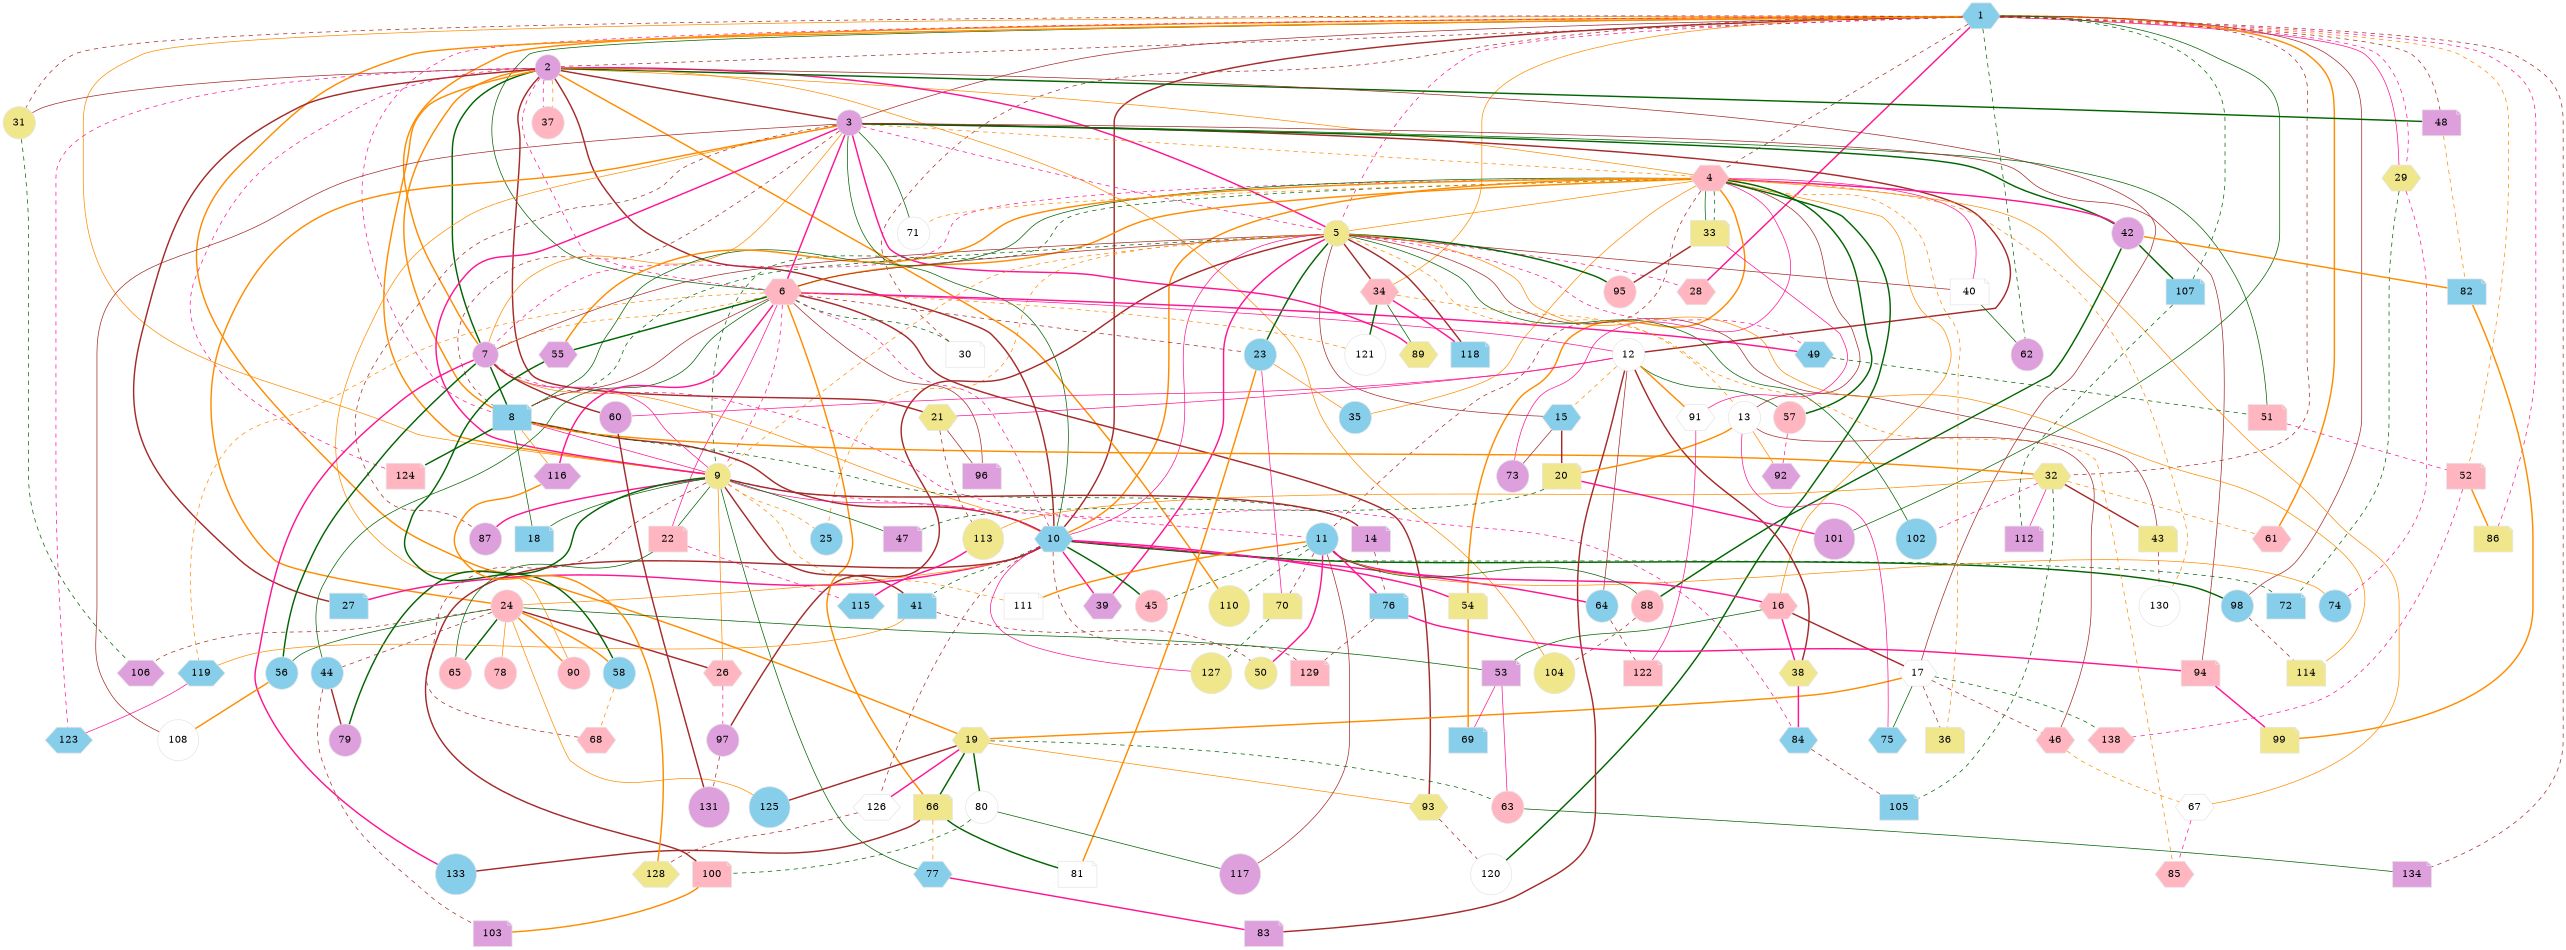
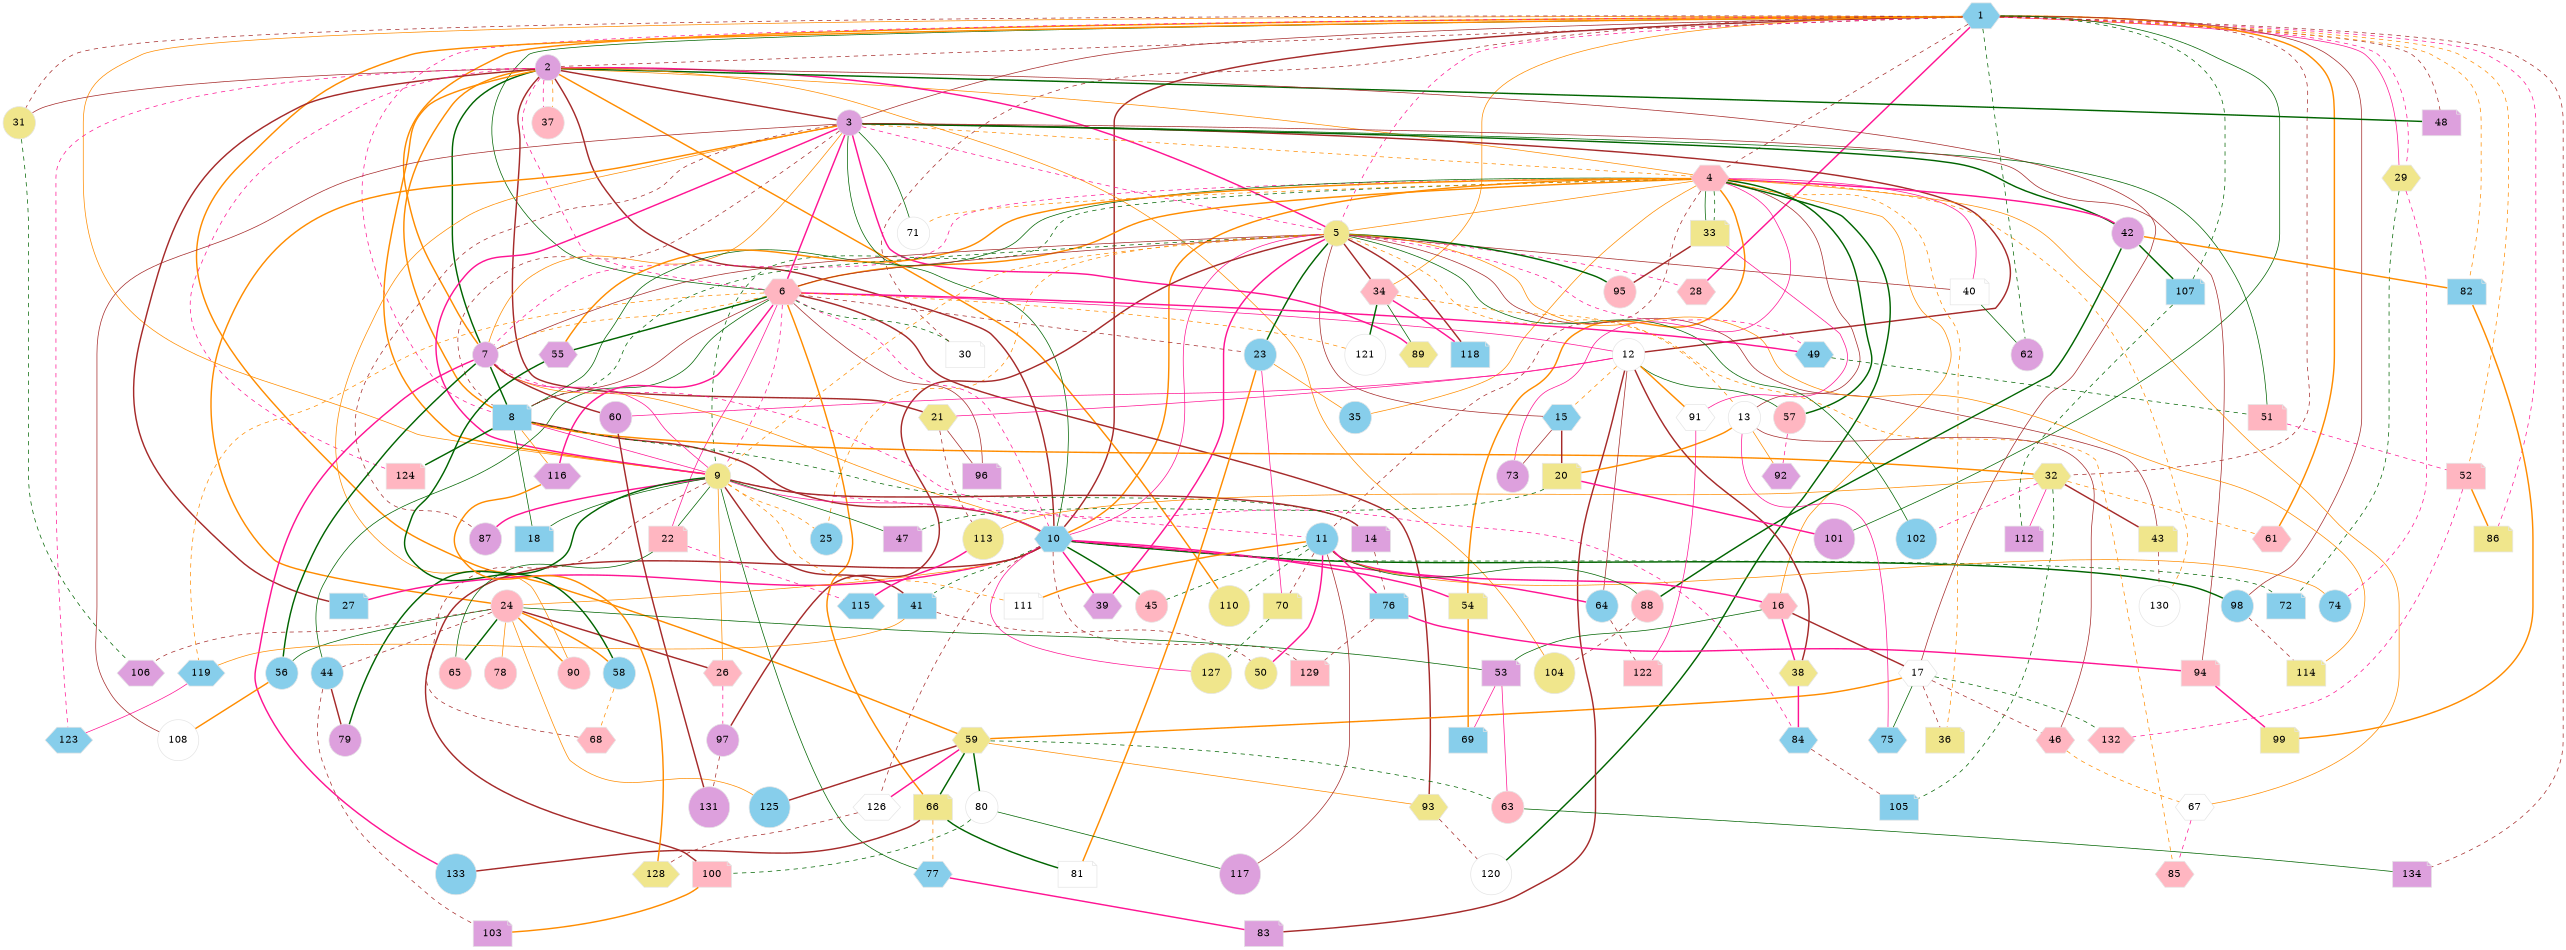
edge "48" -- "82": now "1" -- "82"
node "19": label "19" -> "59"
node "138": label "138" -> "132"
